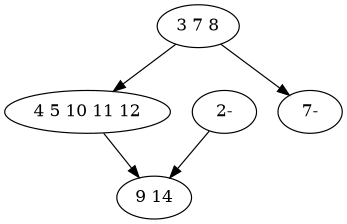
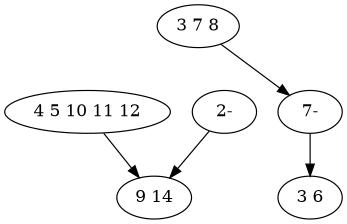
edge "3 7 8" -> "4 5 10 11 12": removed
node "3 6": added
